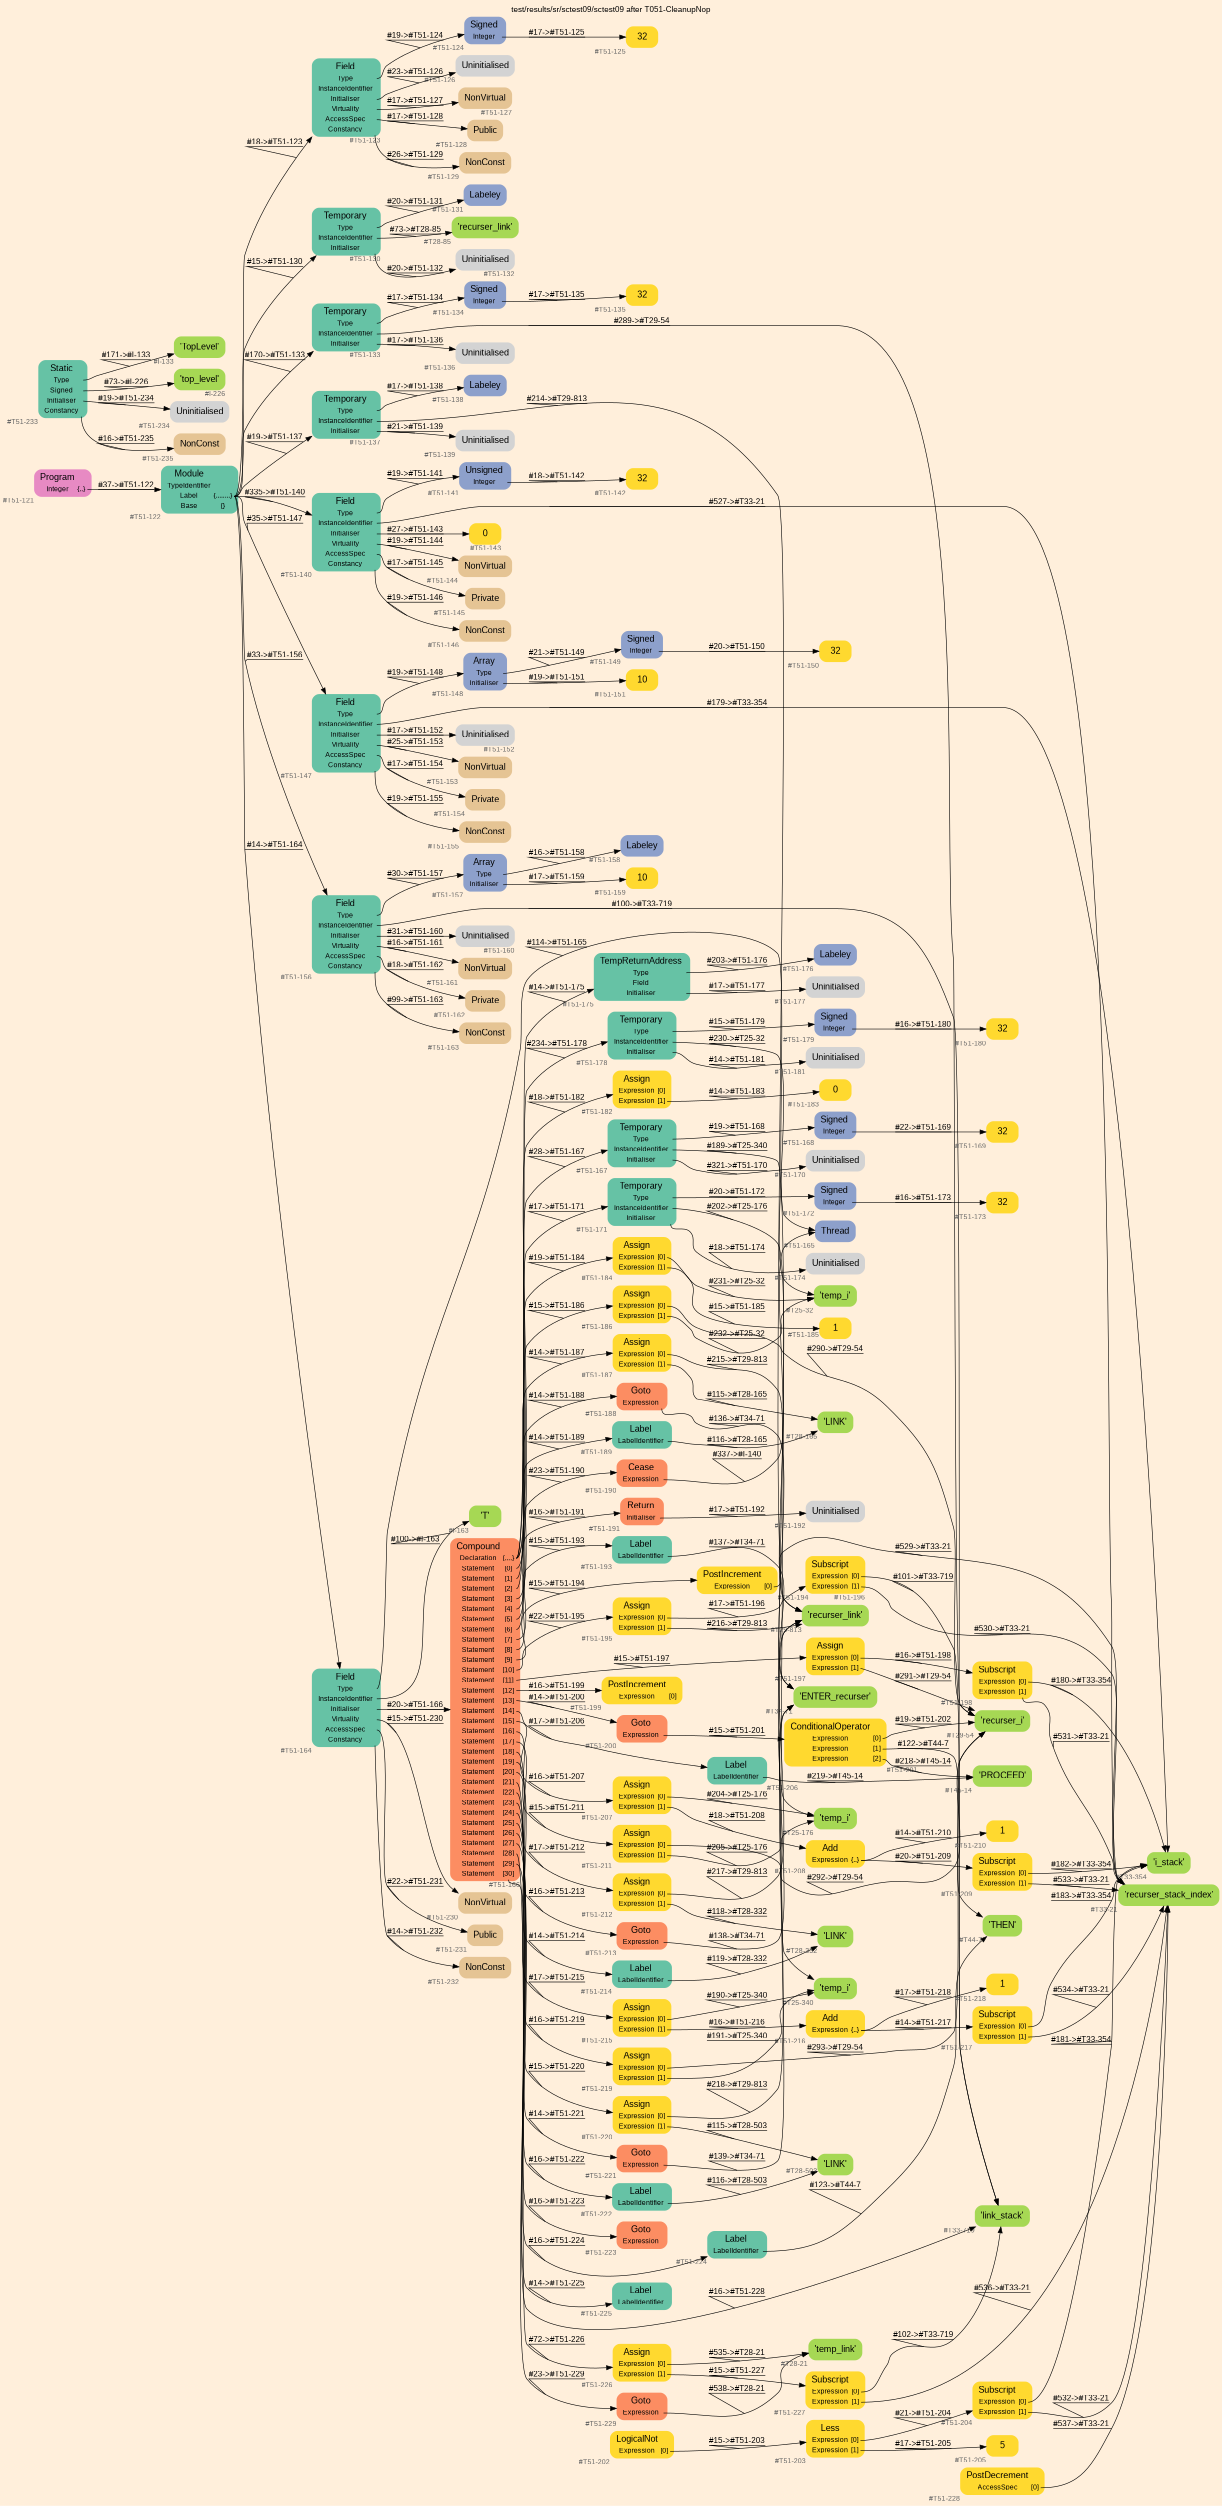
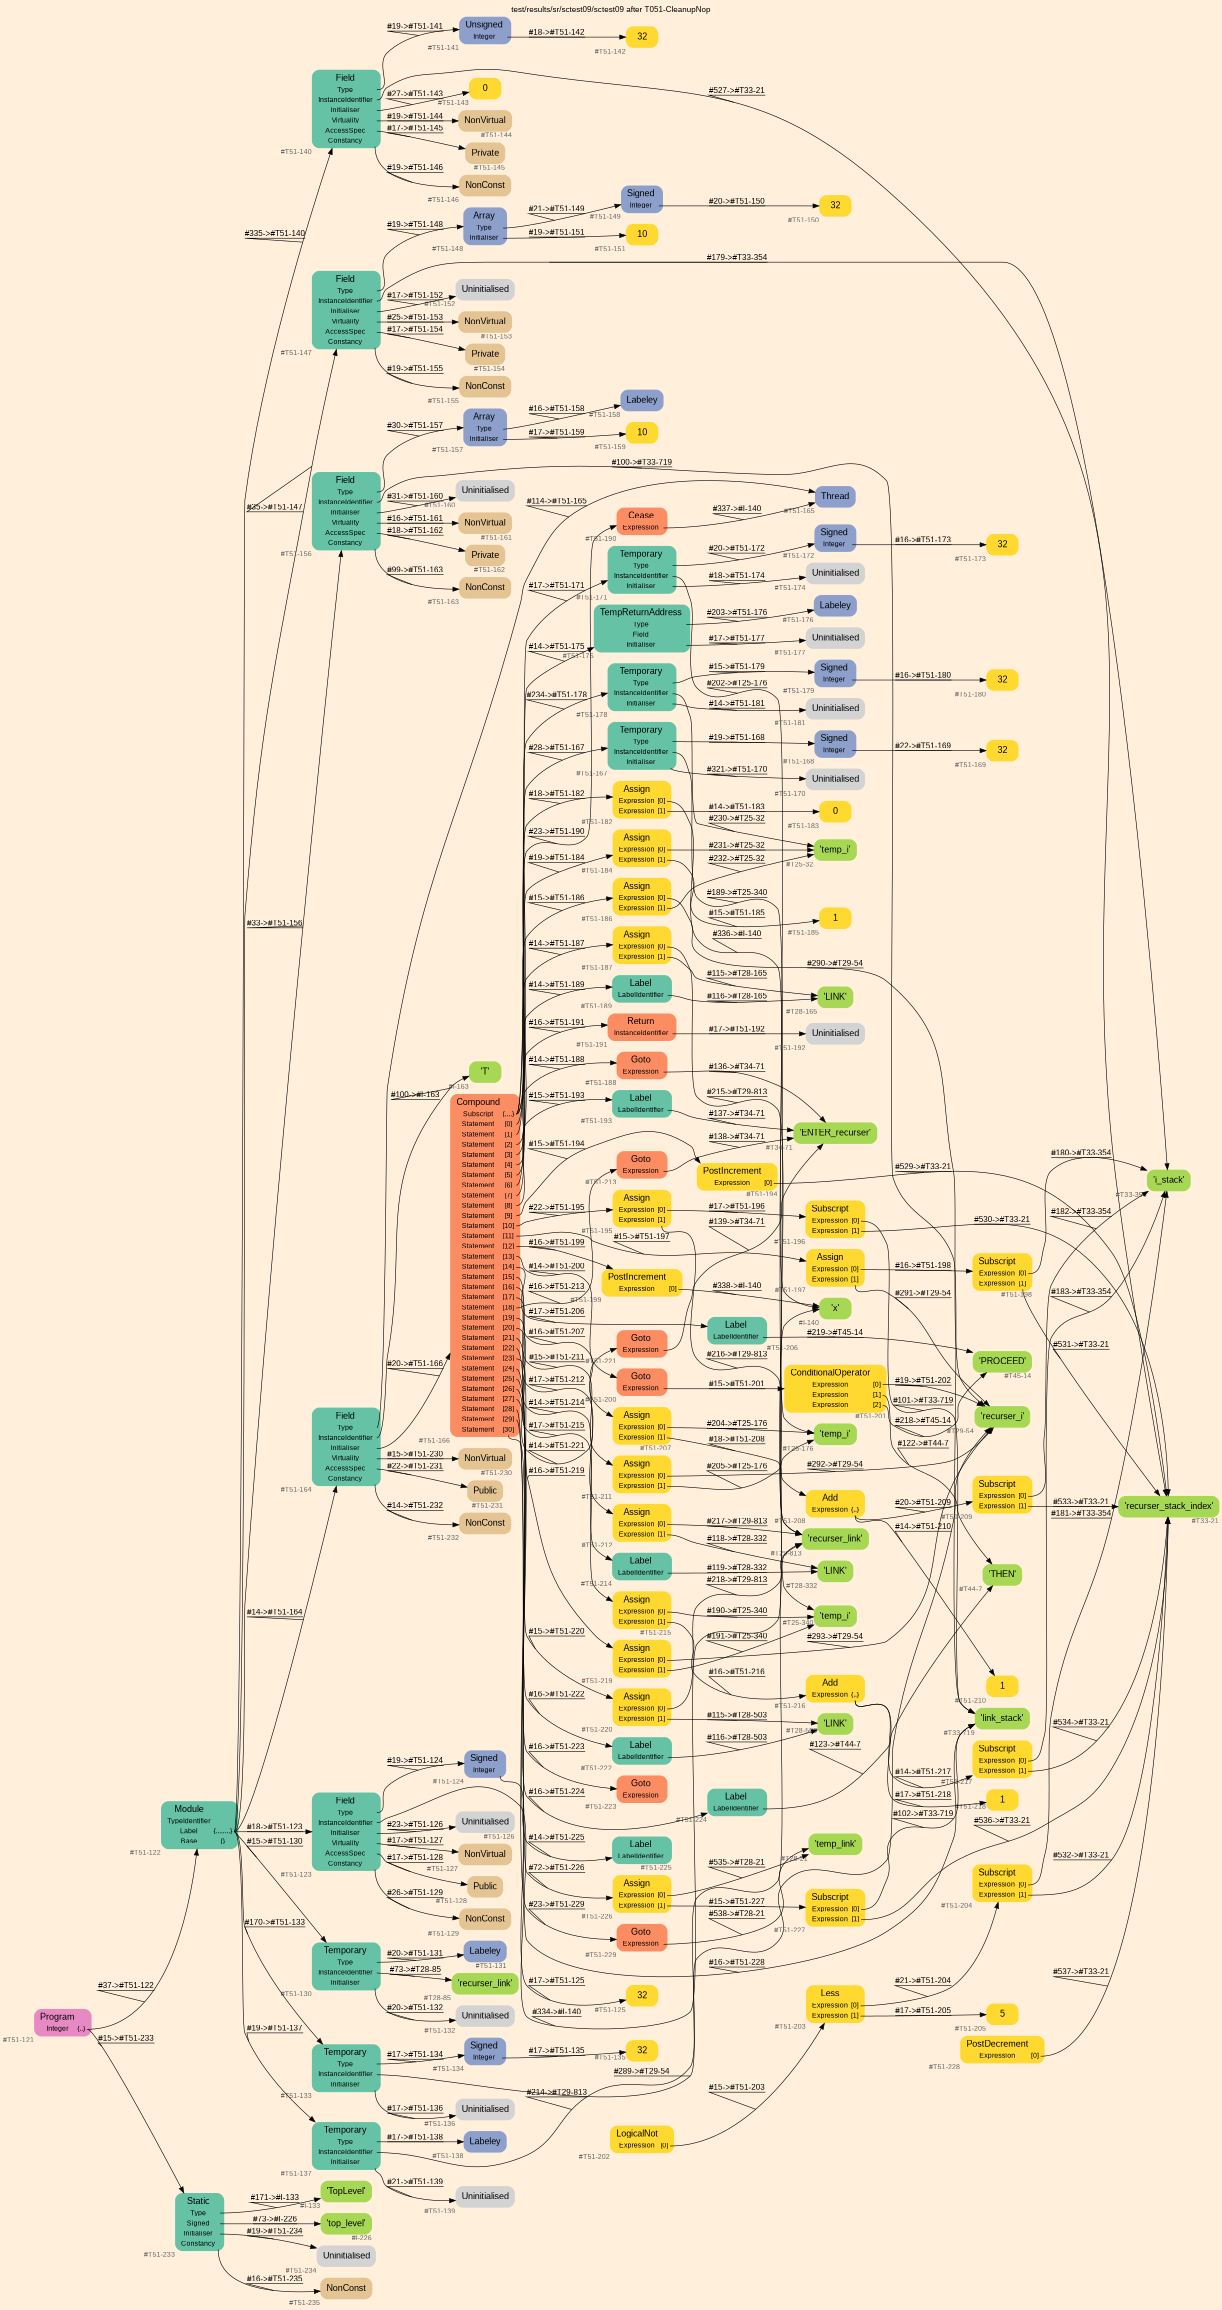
node "'x'": added
node "Return": text "Initialiser" -> "InstanceIdentifier"
node "Compound": text "Declaration" -> "Subscript"
edge "Program" -> "Static": added, label "#15->#T51-233"
node "PostDecrement": text "AccessSpec" -> "Expression"
